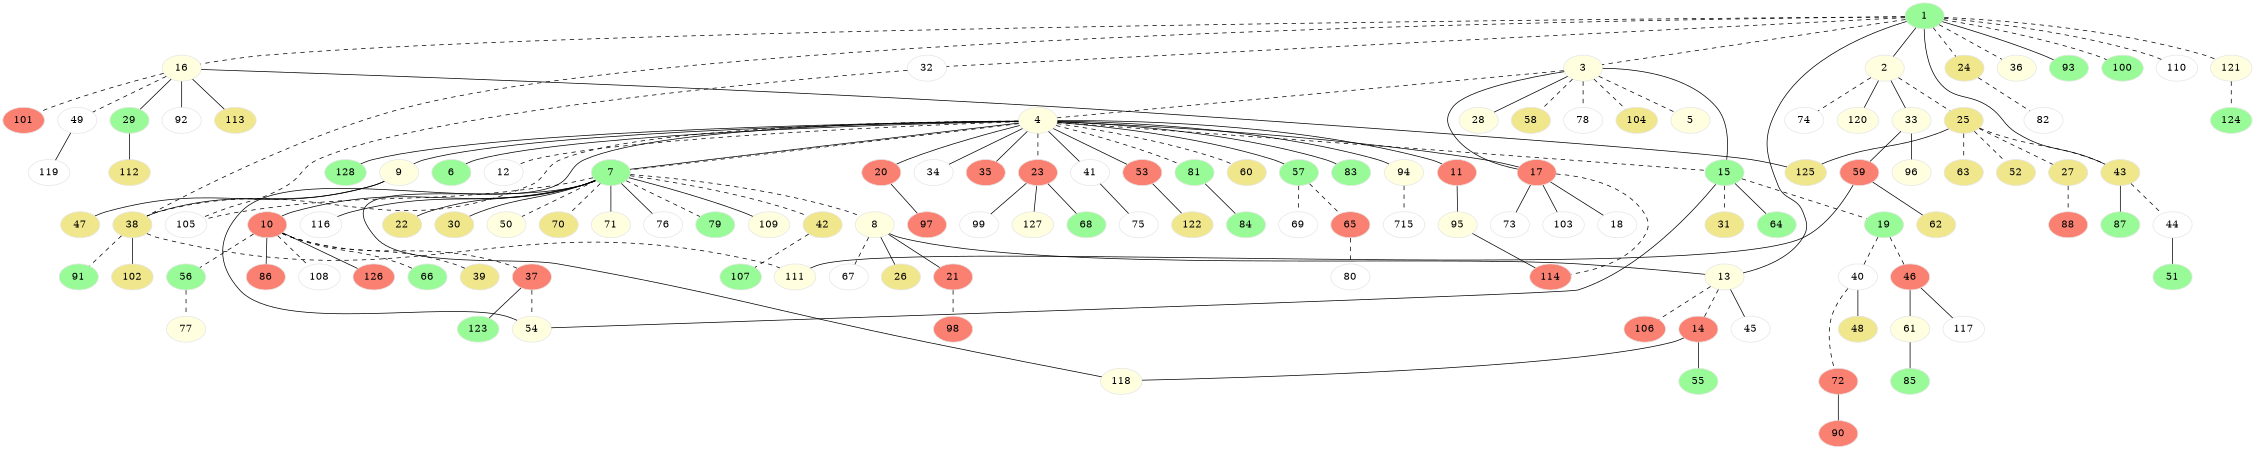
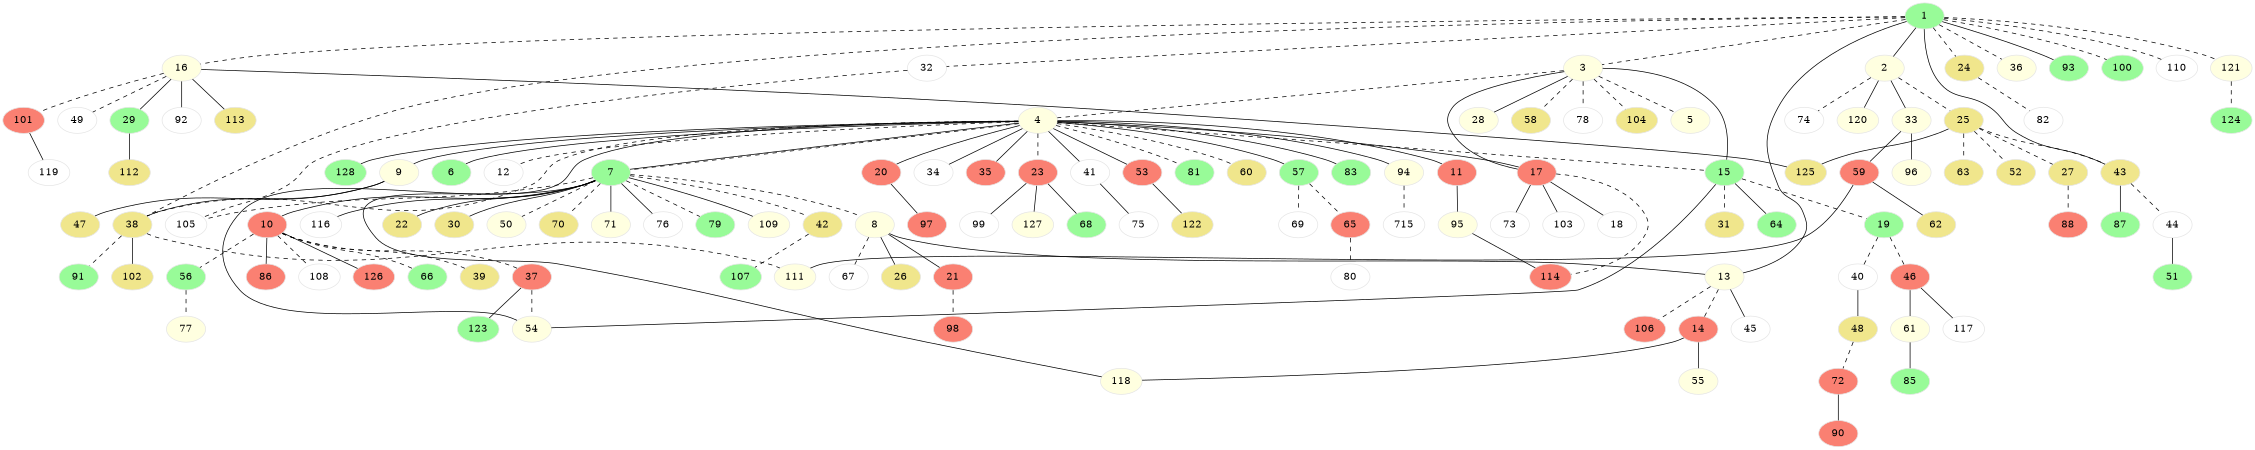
edge "49" -- "119": now "101" -- "119"
node "84": removed
edge "40" -- "72": now "48" -- "72"
node "55": fillcolor palegreen -> lightyellow
